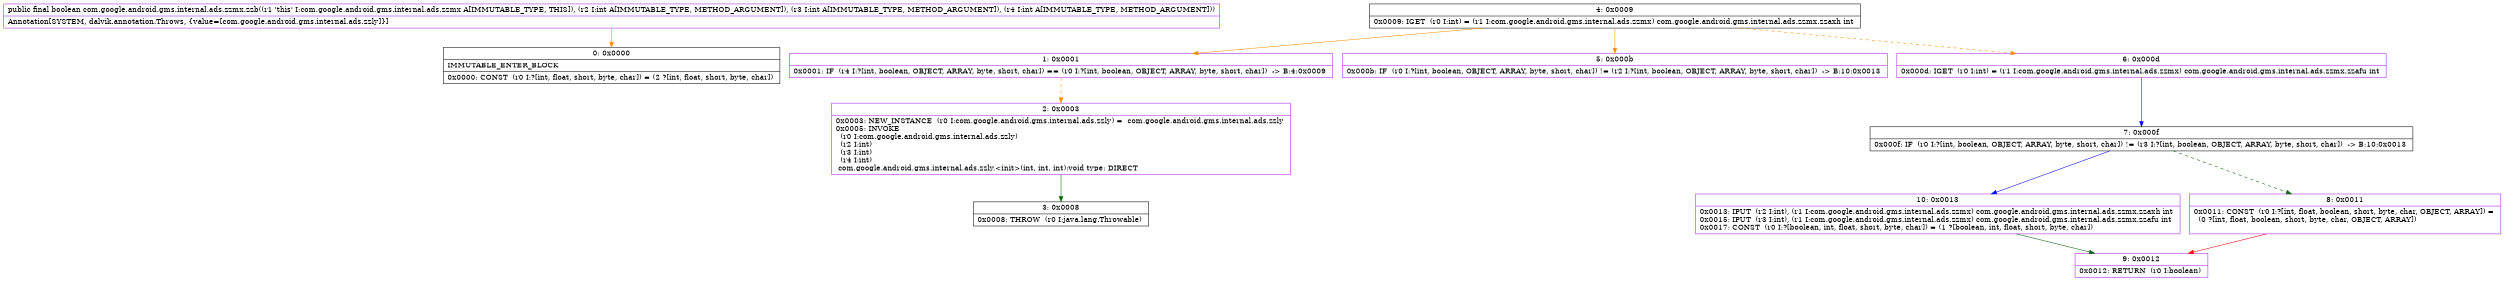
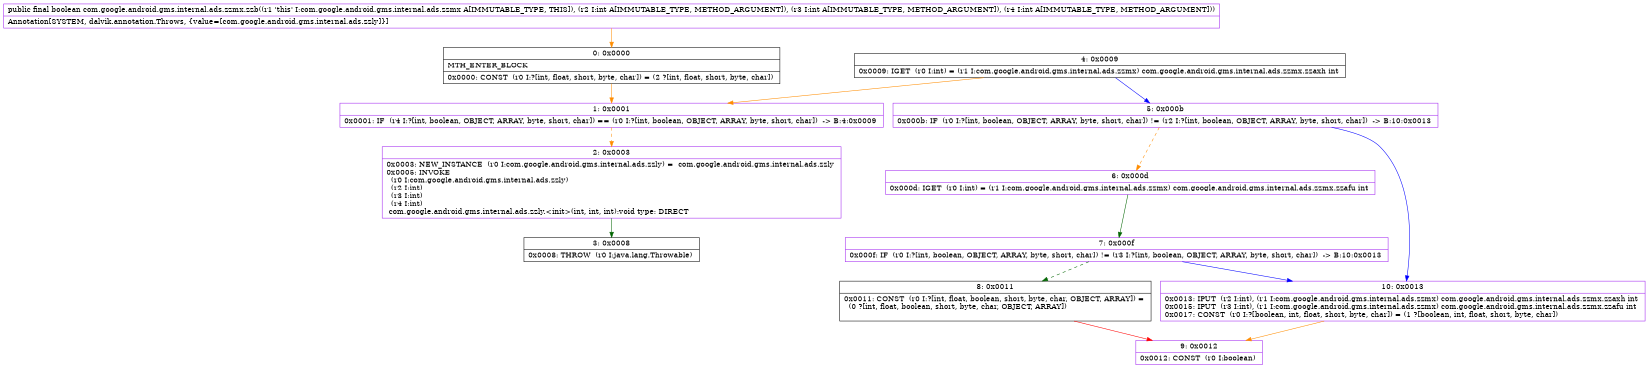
edge "4: 0x0009" -> "5: 0x000b": color darkorange -> blue
edge "4: 0x0009" -> "6: 0x000d": now "5: 0x000b" -> "6: 0x000d"
node "0: 0x0000": text "IMMUTABLE_ENTER_BLOCK" -> "MTH_ENTER_BLOCK"
edge "0: 0x0000" -> "1: 0x0001": added
edge "6: 0x000d" -> "7: 0x000f": color blue -> darkgreen
node "7: 0x000f": color black -> purple
edge "5: 0x000b" -> "10: 0x0013": added
node "8: 0x0011": color purple -> black
edge "10: 0x0013" -> "9: 0x0012": color darkgreen -> darkorange
node "9: 0x0012": text "0x0012: RETURN  (r0 I:boolean)" -> "0x0012: CONST  (r0 I:boolean)"
